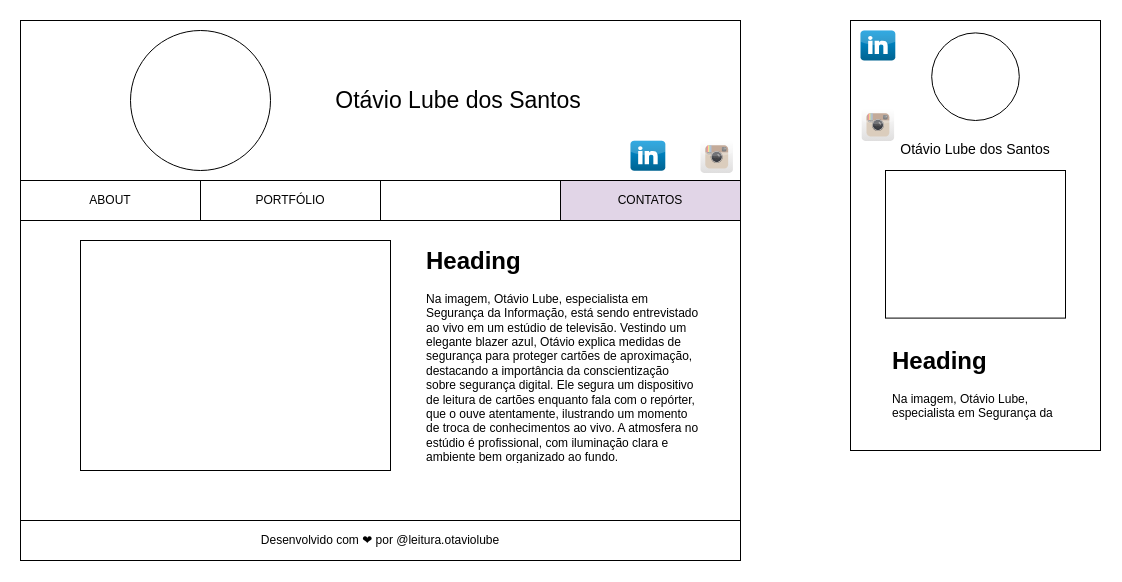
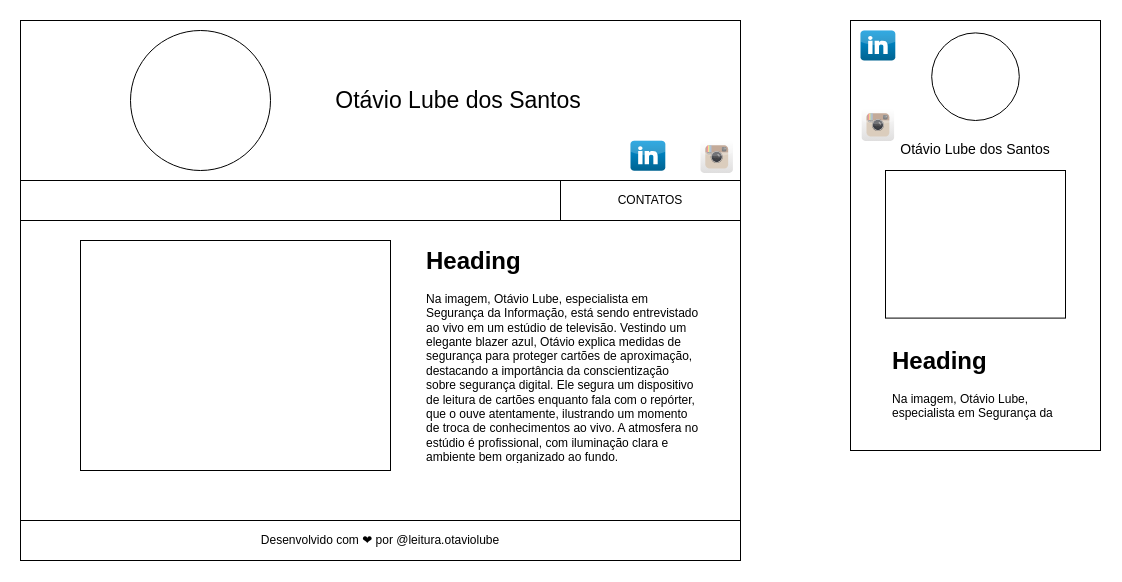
node "ABOUT": removed
node "PORTFÓLIO": removed
node "CONTATOS": fillcolor #e1d5e7 -> #ffffff
